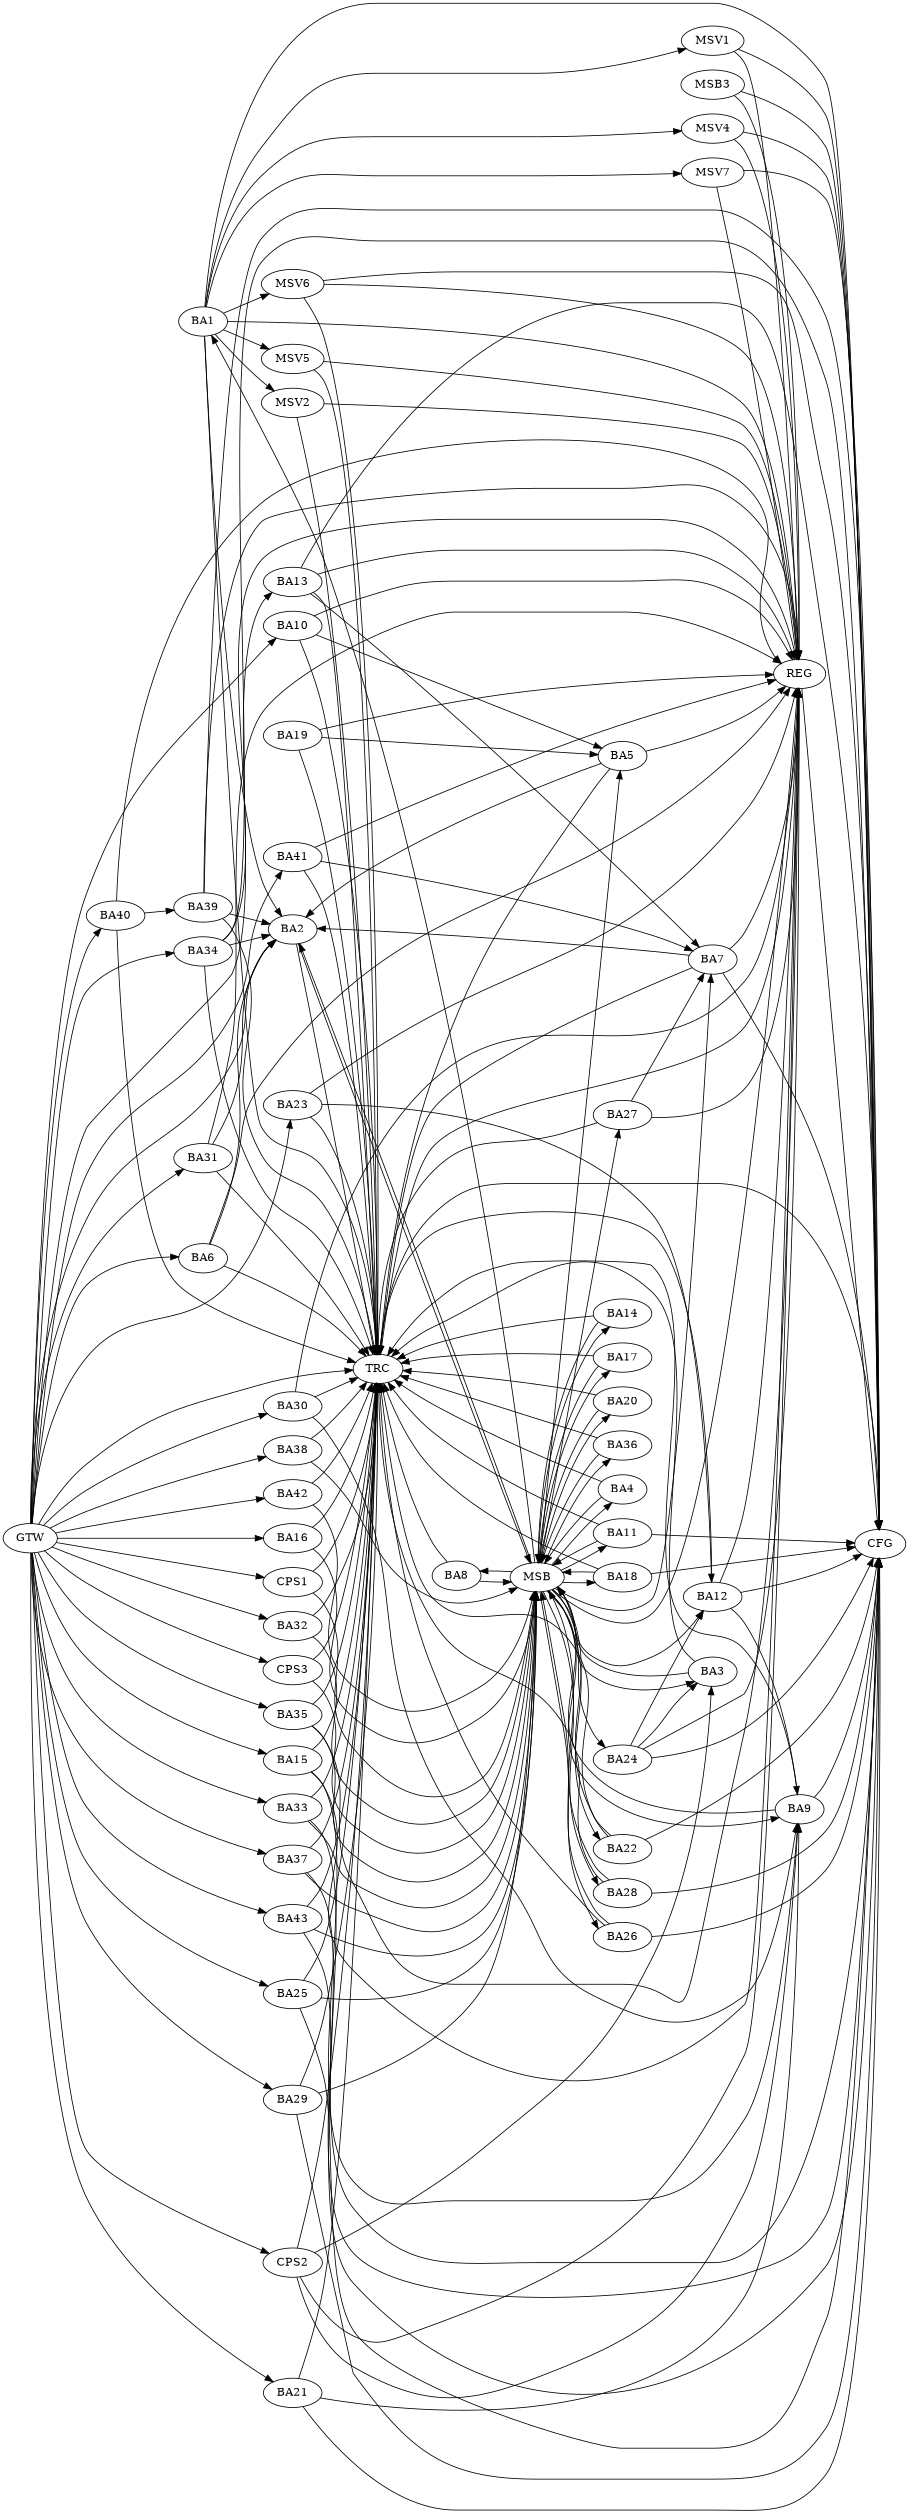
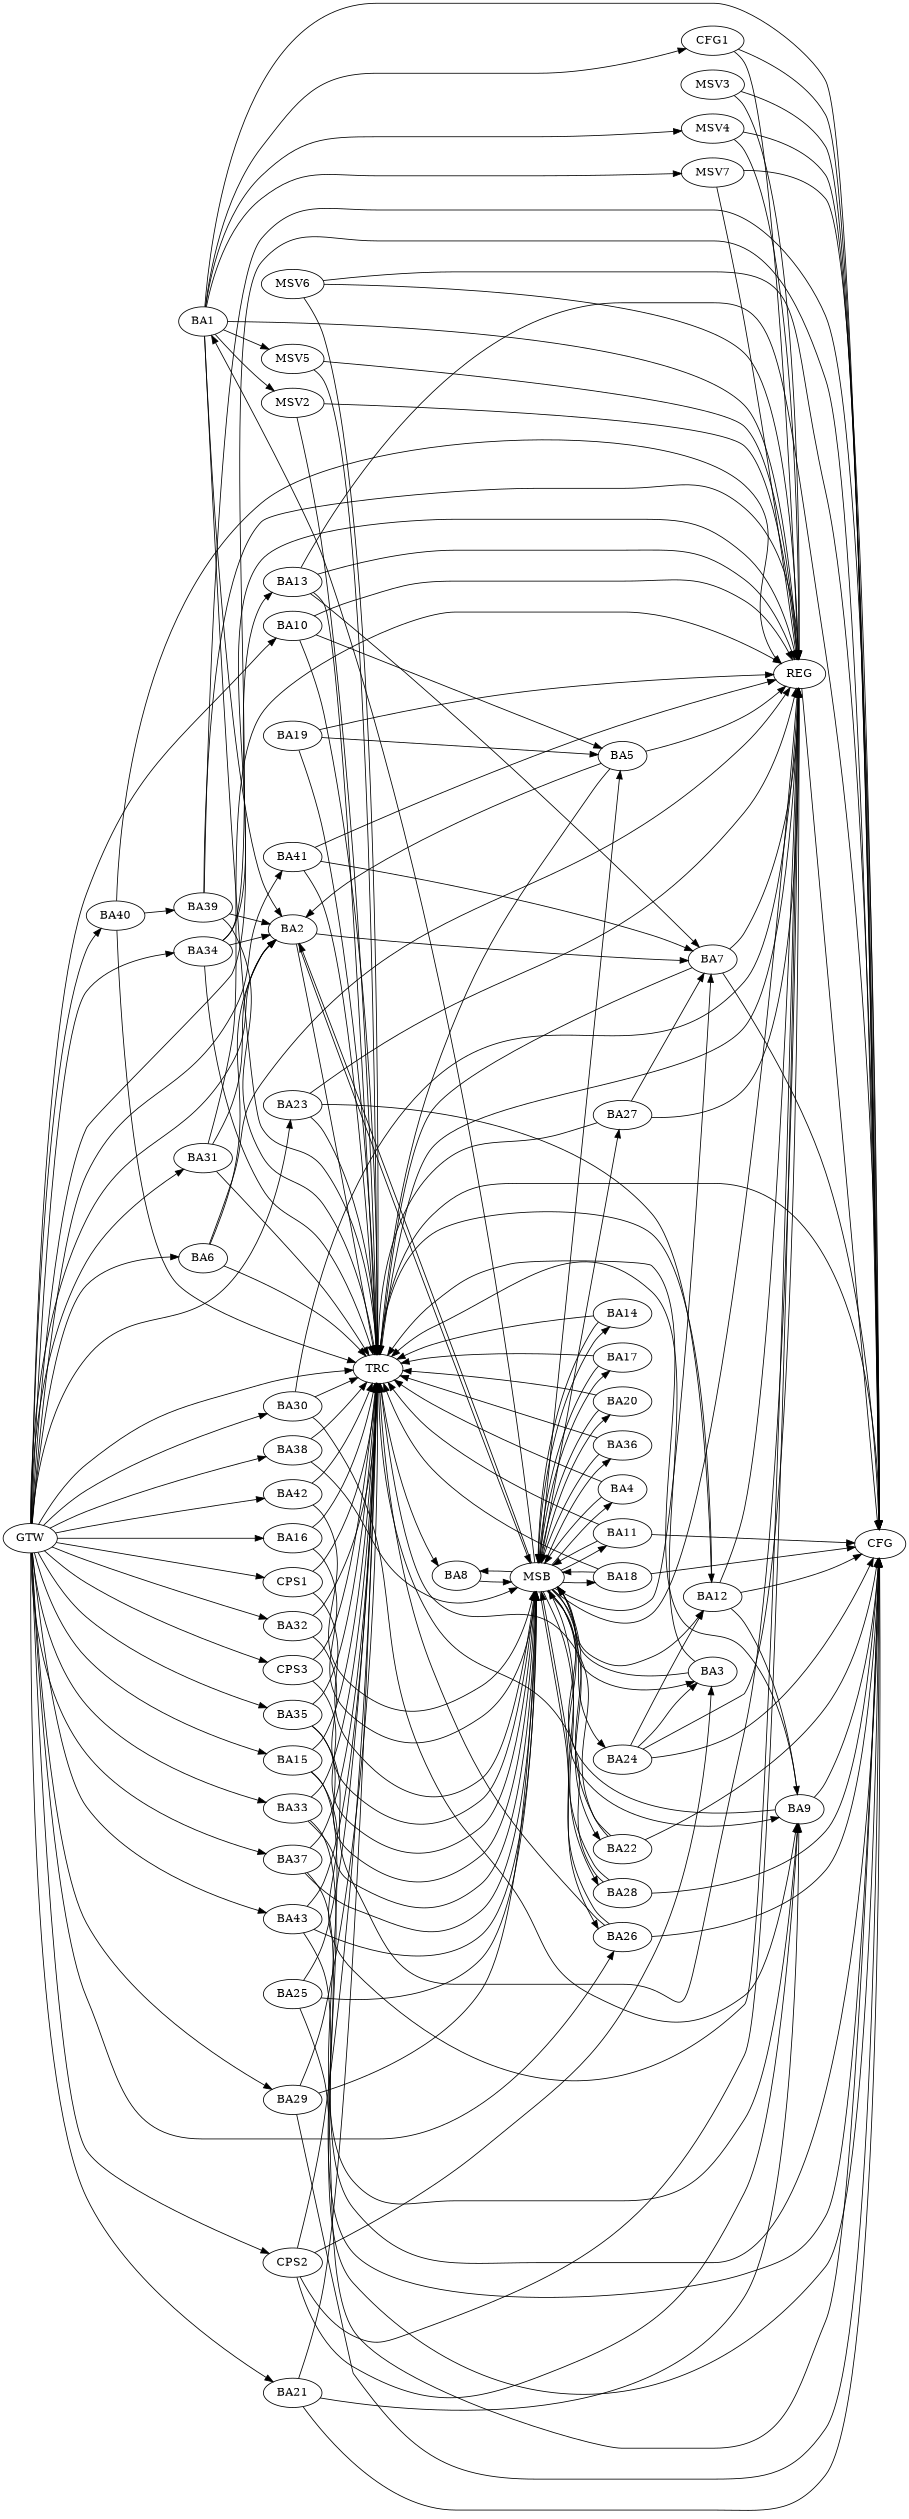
node "MSV1": label "MSV1" -> "CFG1"
node "MSB3": label "MSB3" -> "MSV3"
edge "BA1" -> "MSV6": removed
edge "BA7" -> "BA2": reversed
edge "BA8" -> "TRC": reversed
edge "GTW" -> "BA25": now "GTW" -> "BA26"
